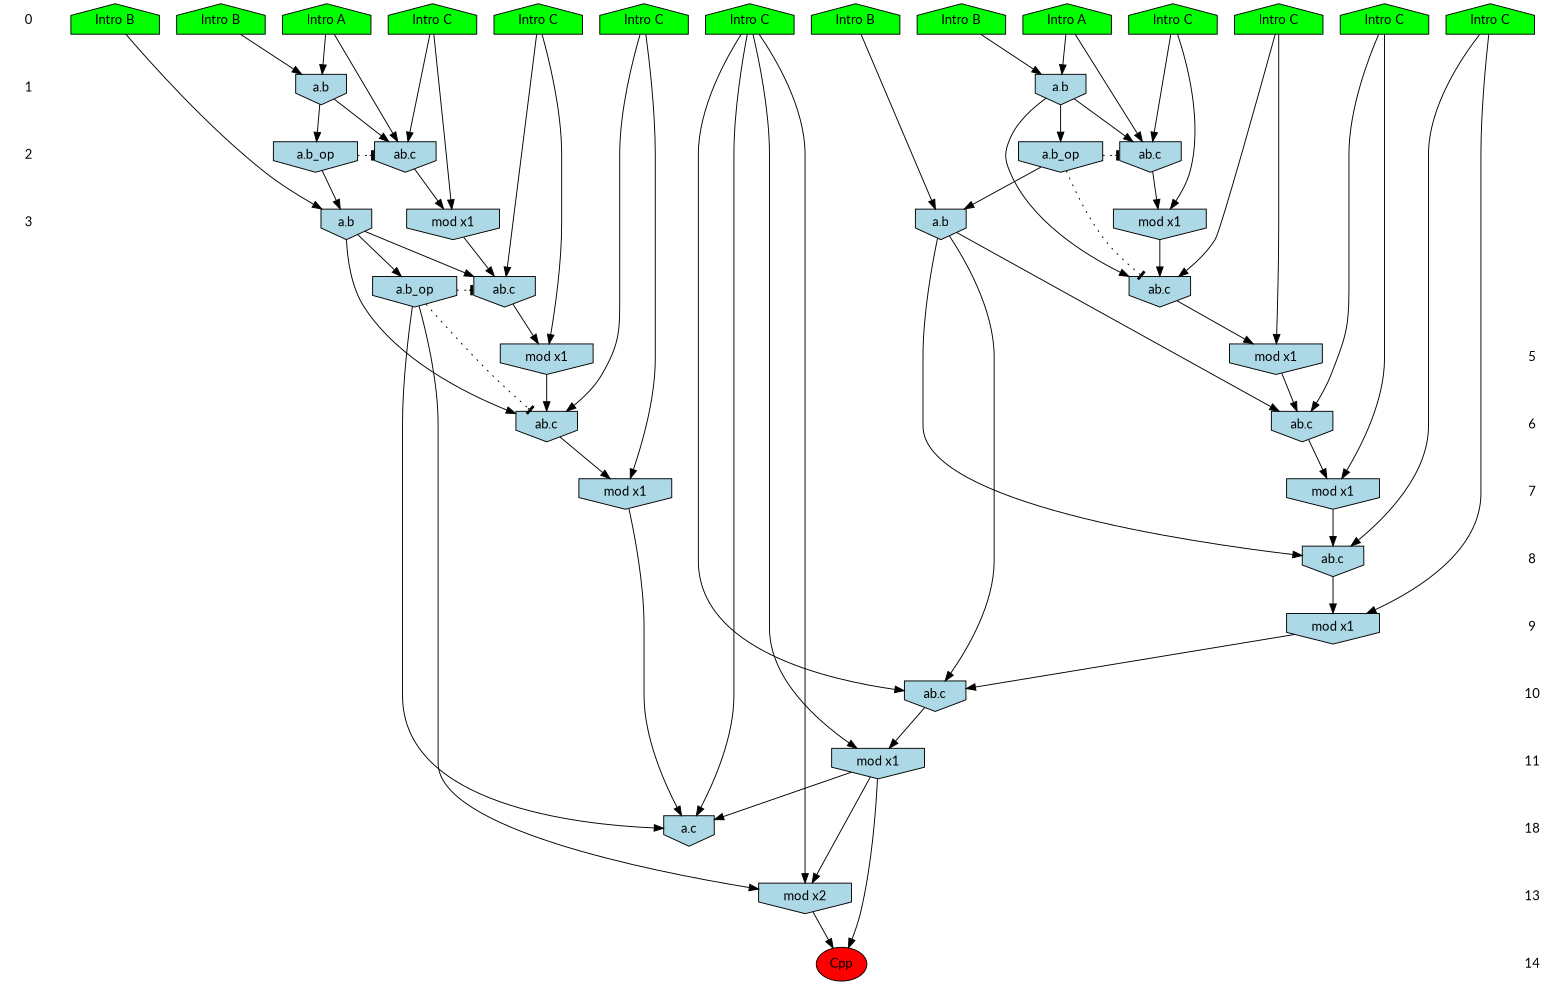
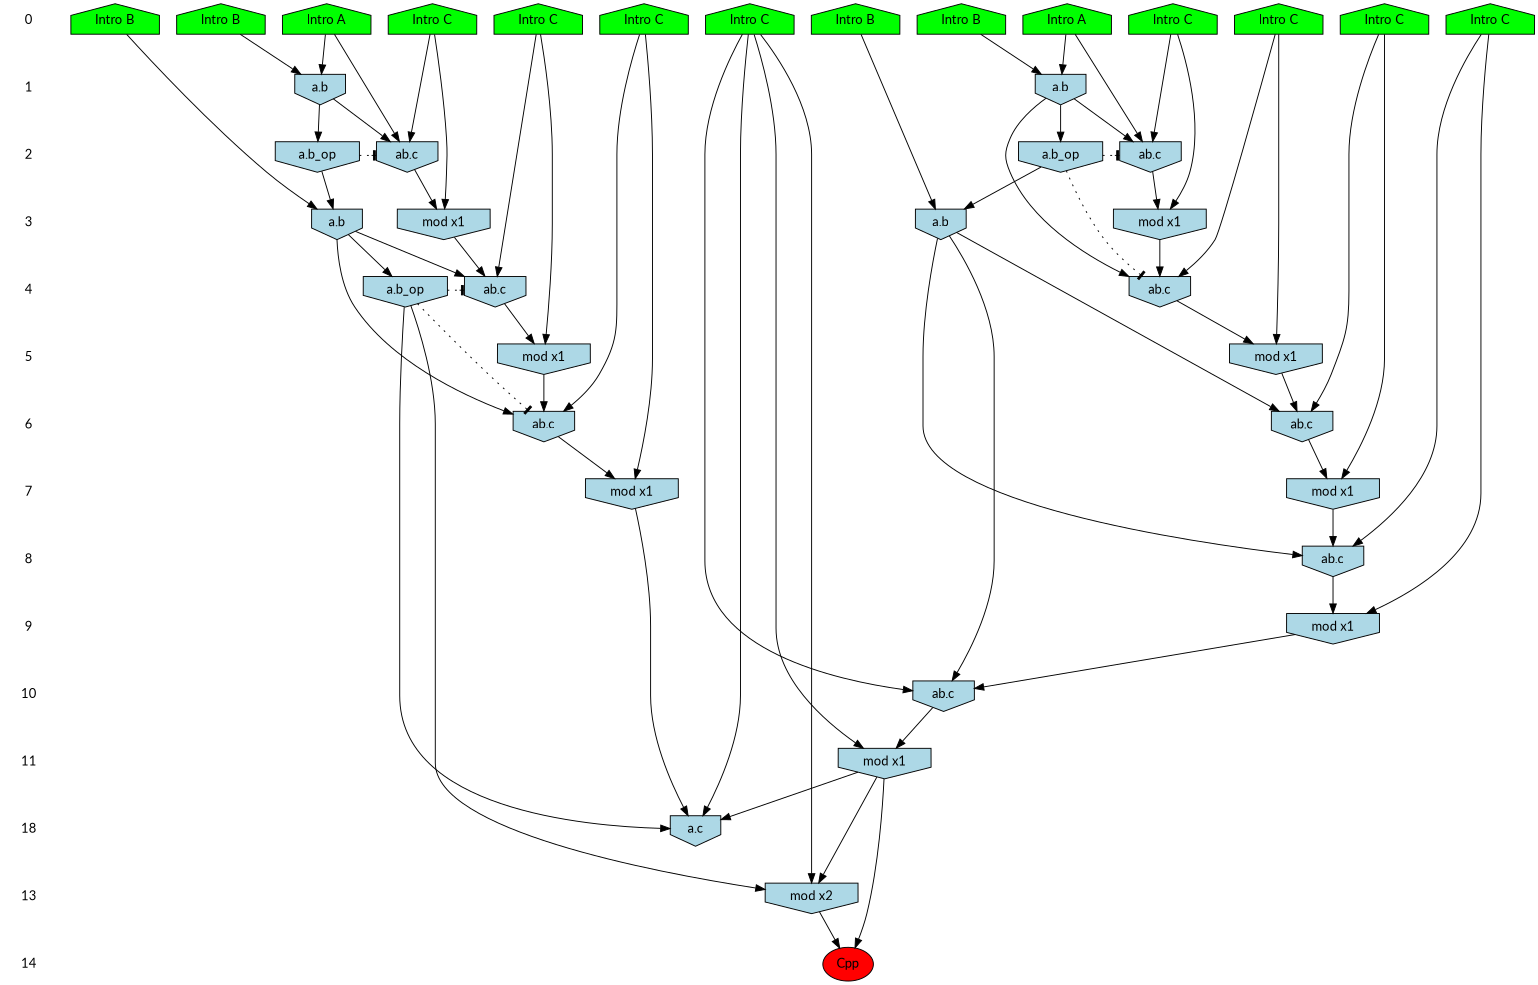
node "4": added
